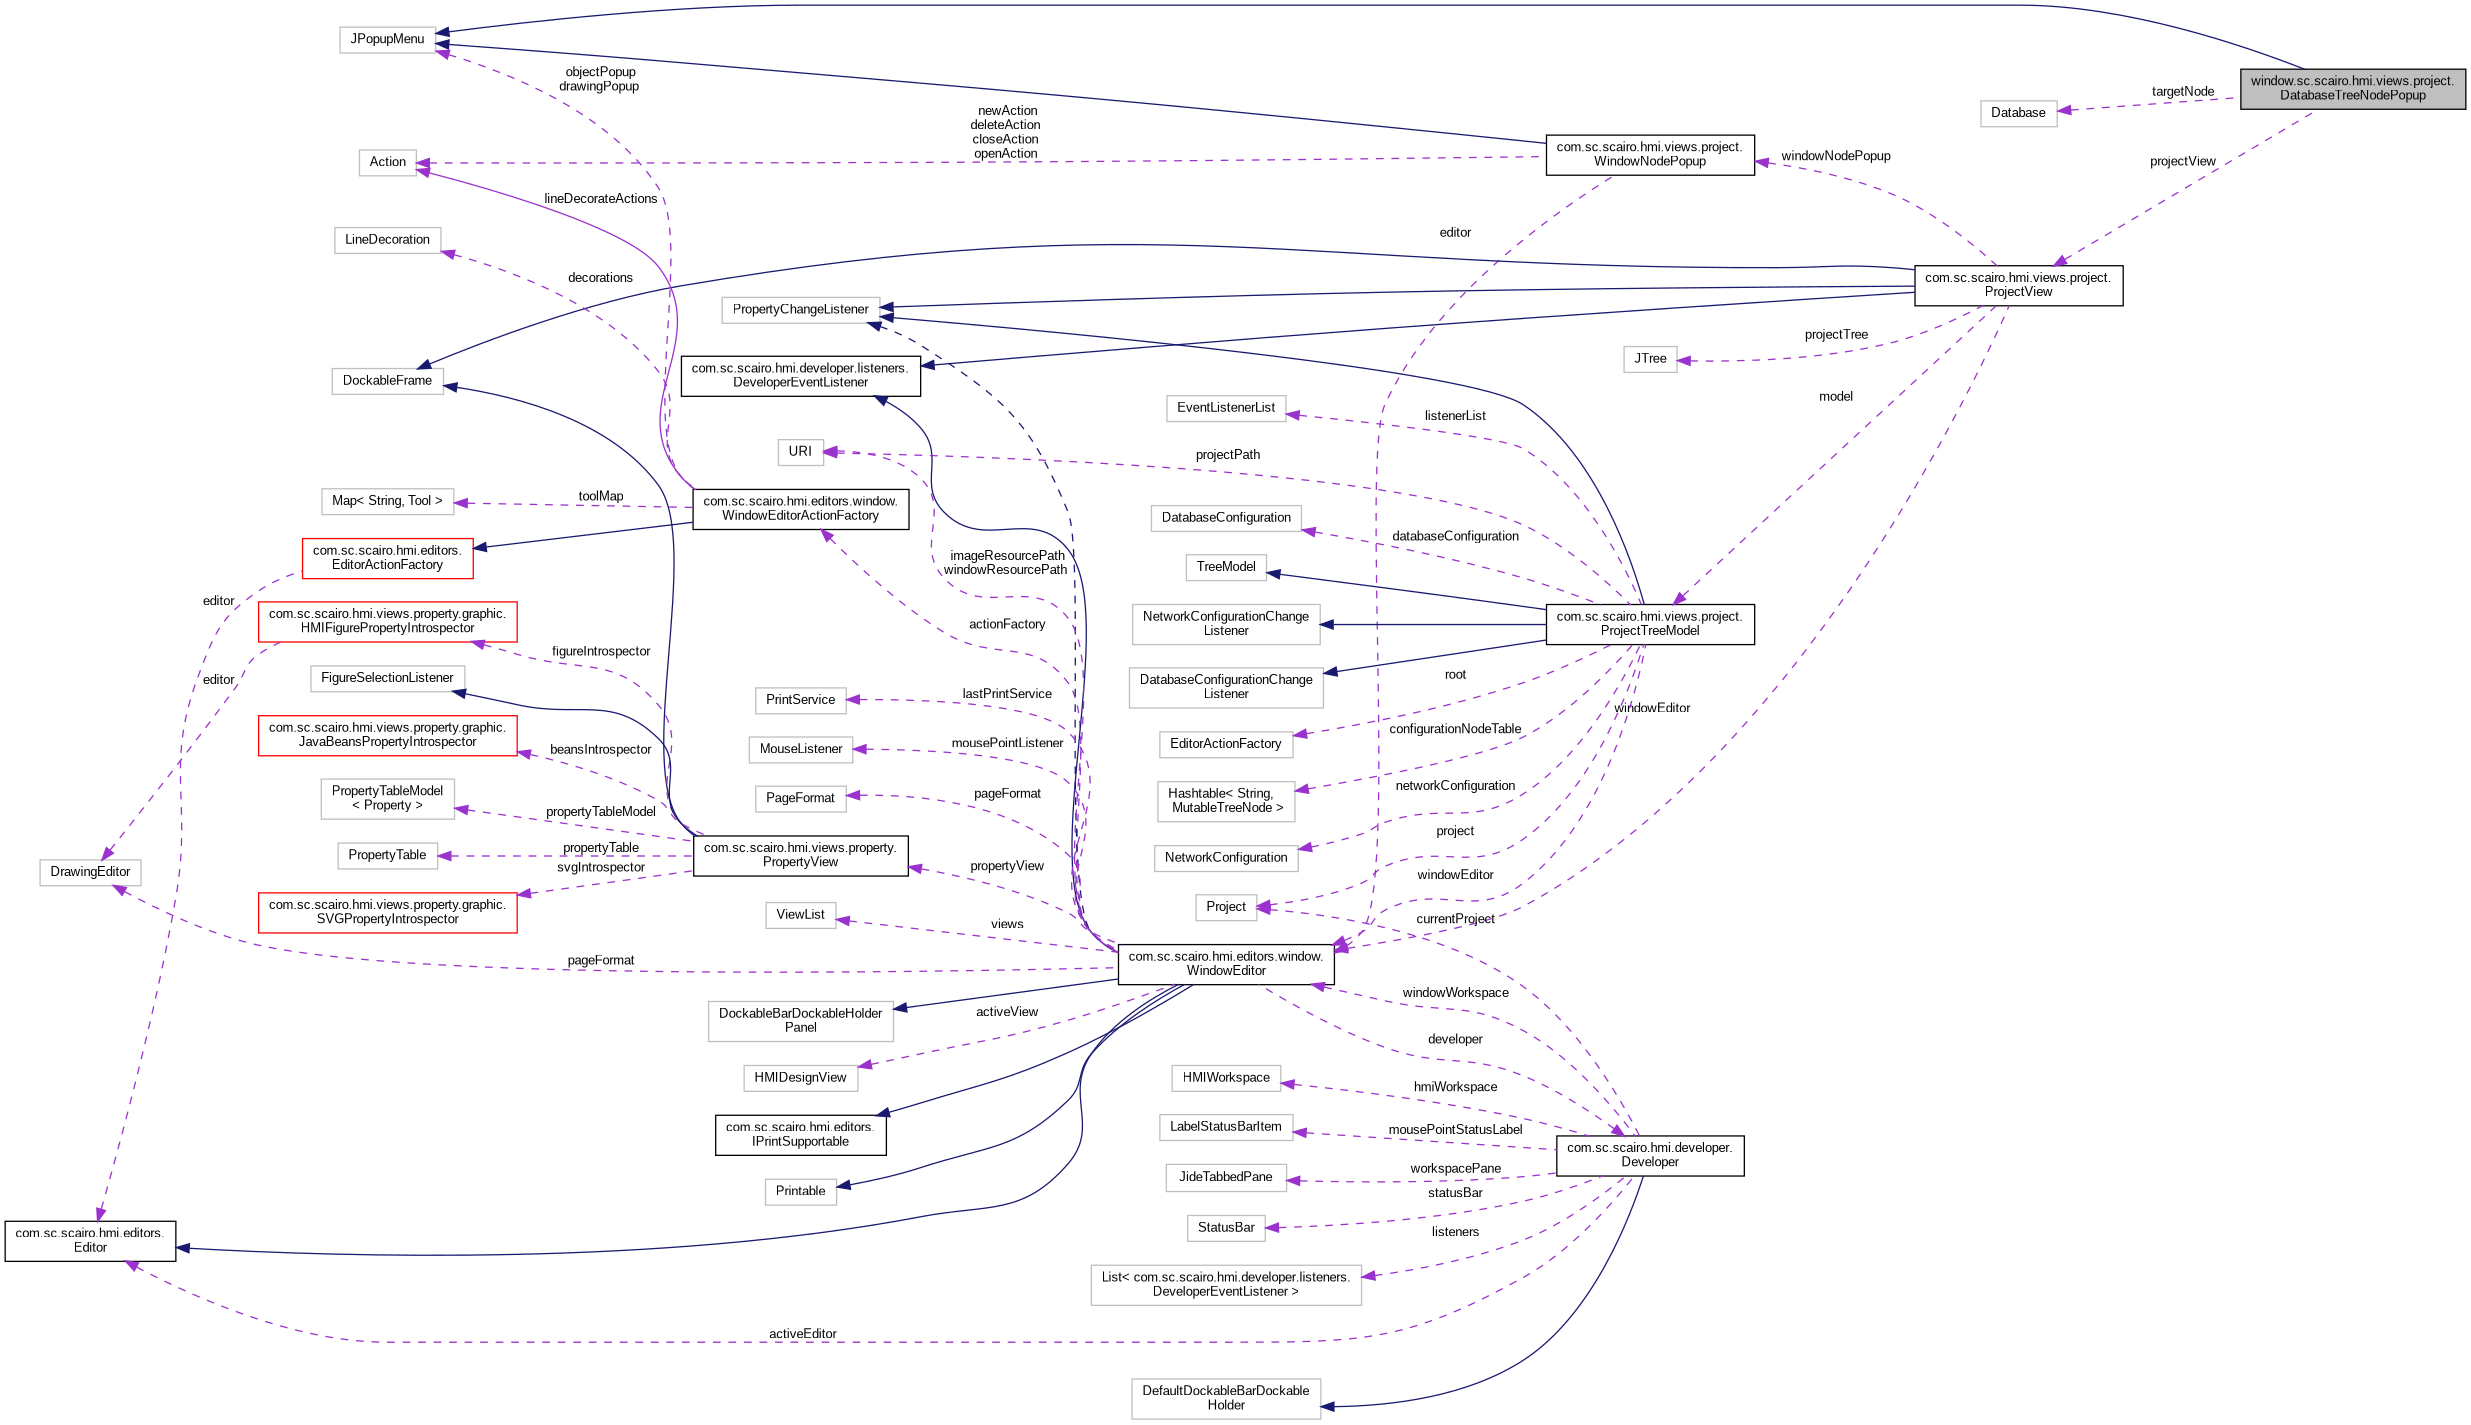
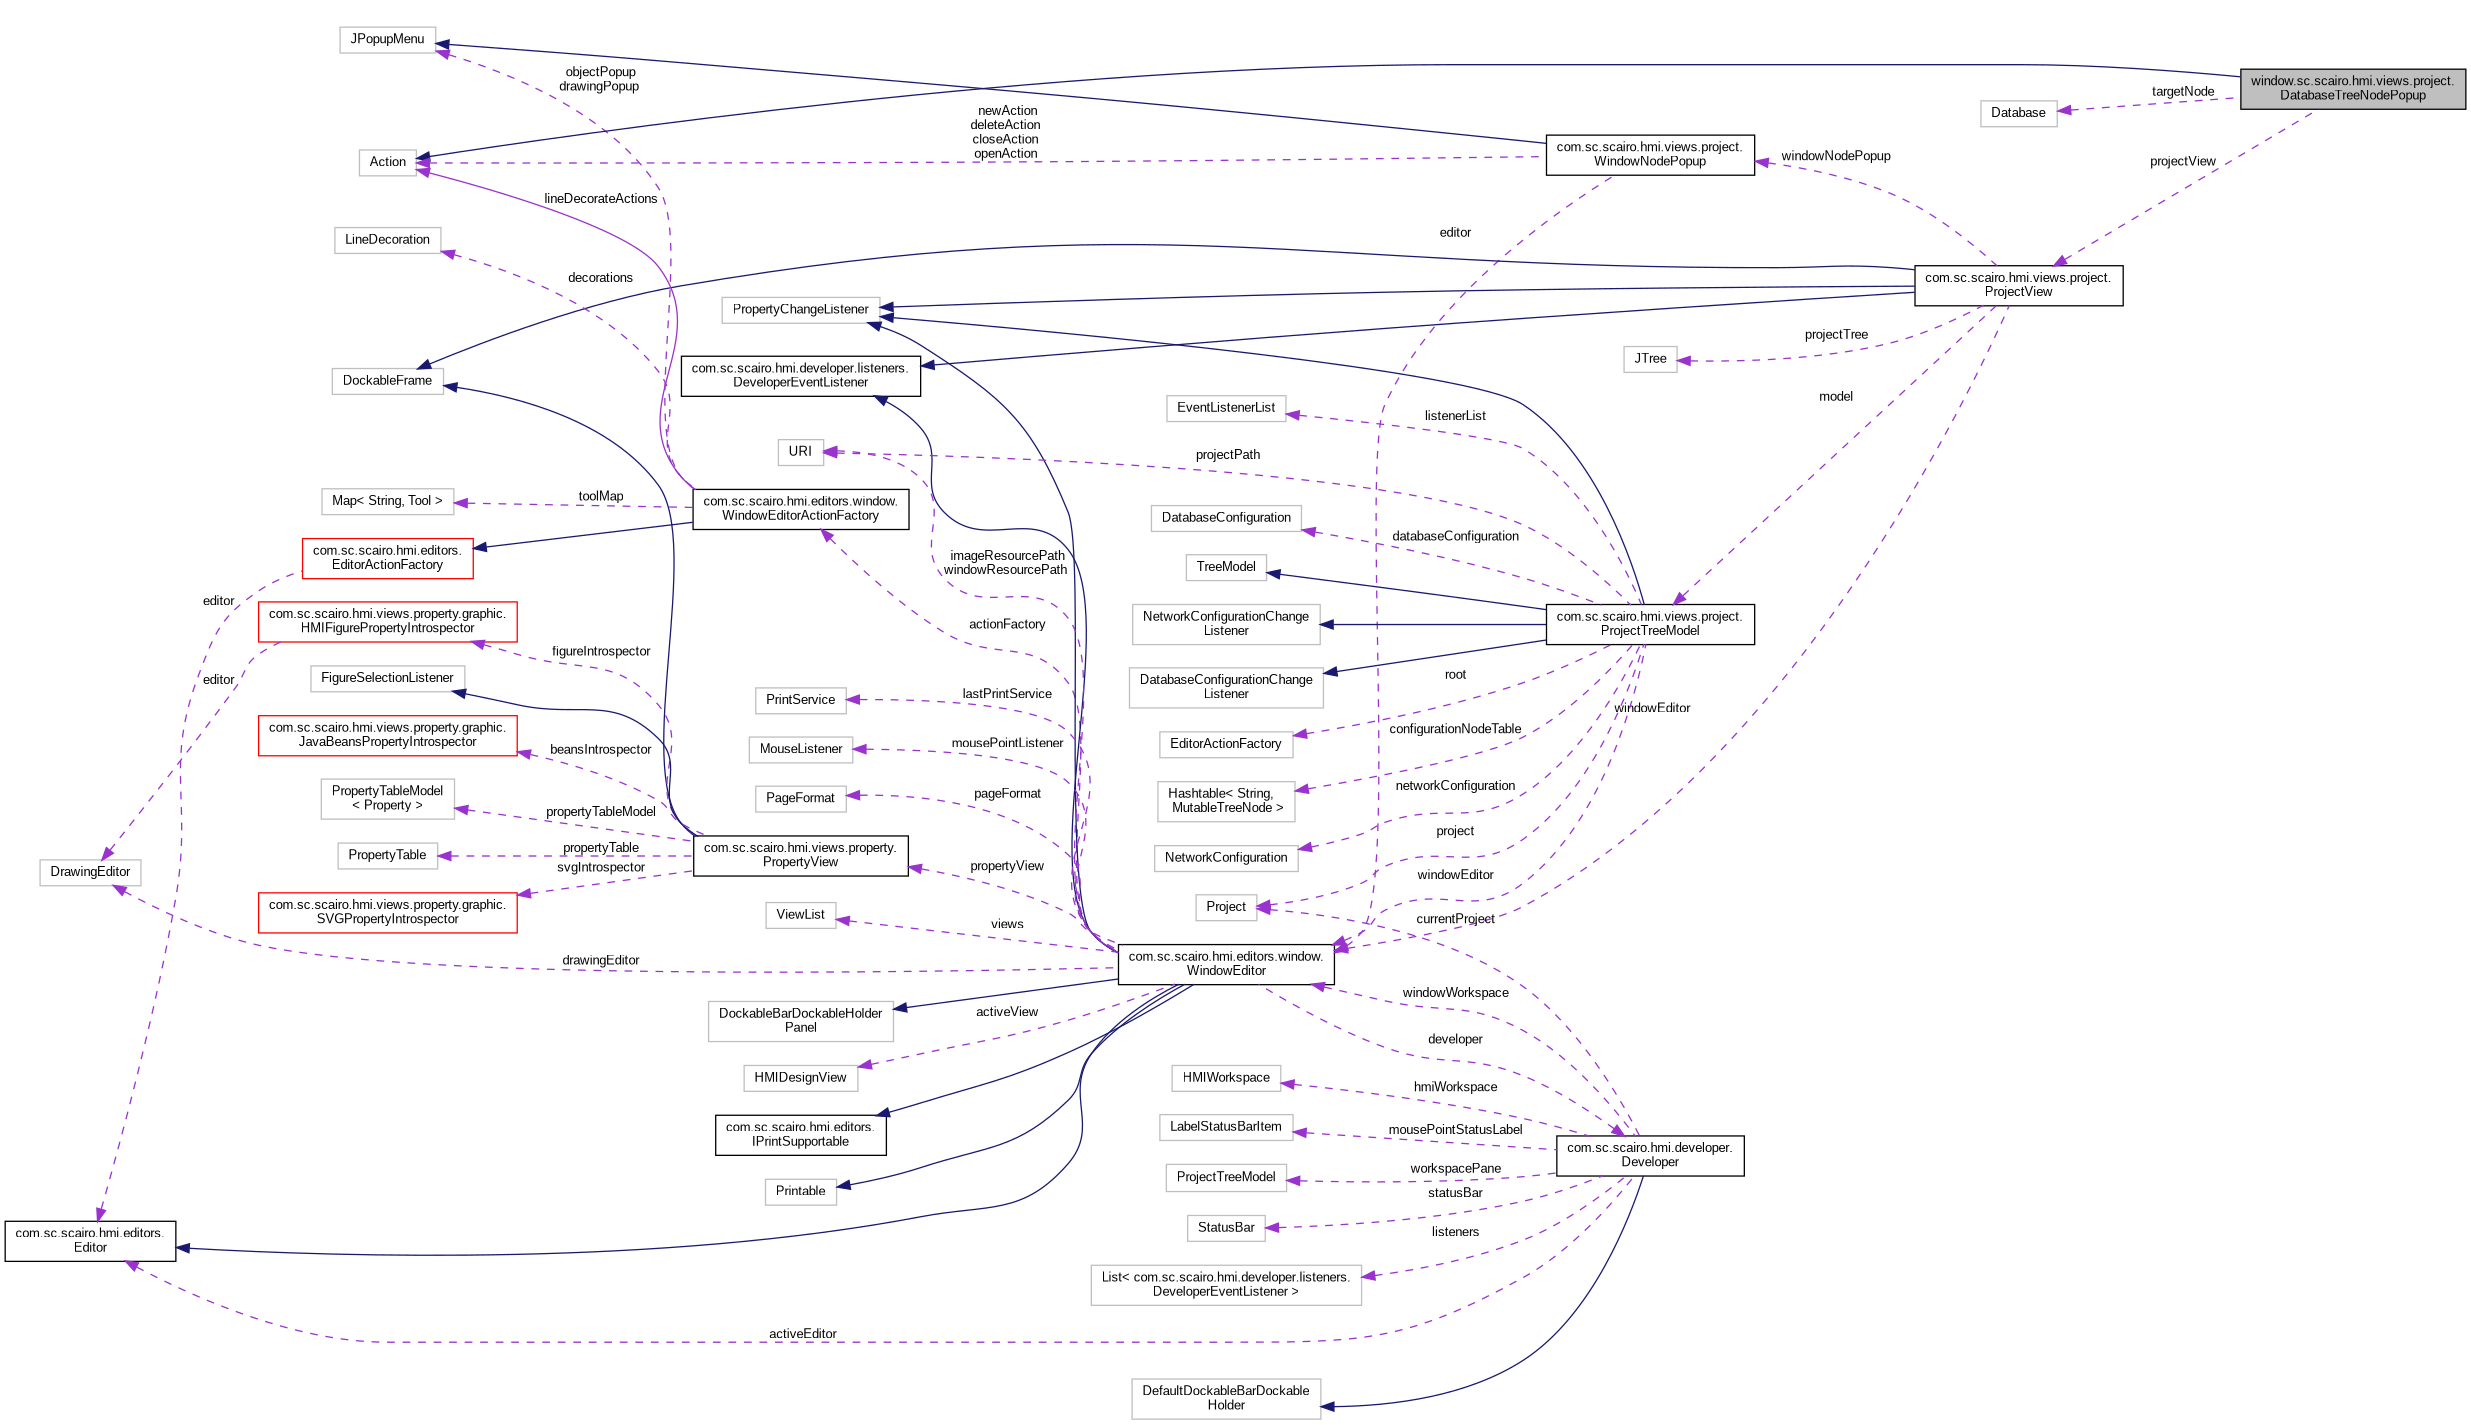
edge "window.sc.scairo.hmi.views.project. DatabaseTreeNodePopup" -> "JPopupMenu": now "window.sc.scairo.hmi.views.project. DatabaseTreeNodePopup" -> "Action"
edge "com.sc.scairo.hmi.editors.window. WindowEditor" -> "PropertyChangeListener": style dashed -> solid
edge "com.sc.scairo.hmi.editors.window. WindowEditor" -> "DrawingEditor": label " pageFormat" -> " drawingEditor"
node "JideTabbedPane": label "JideTabbedPane" -> "ProjectTreeModel"
